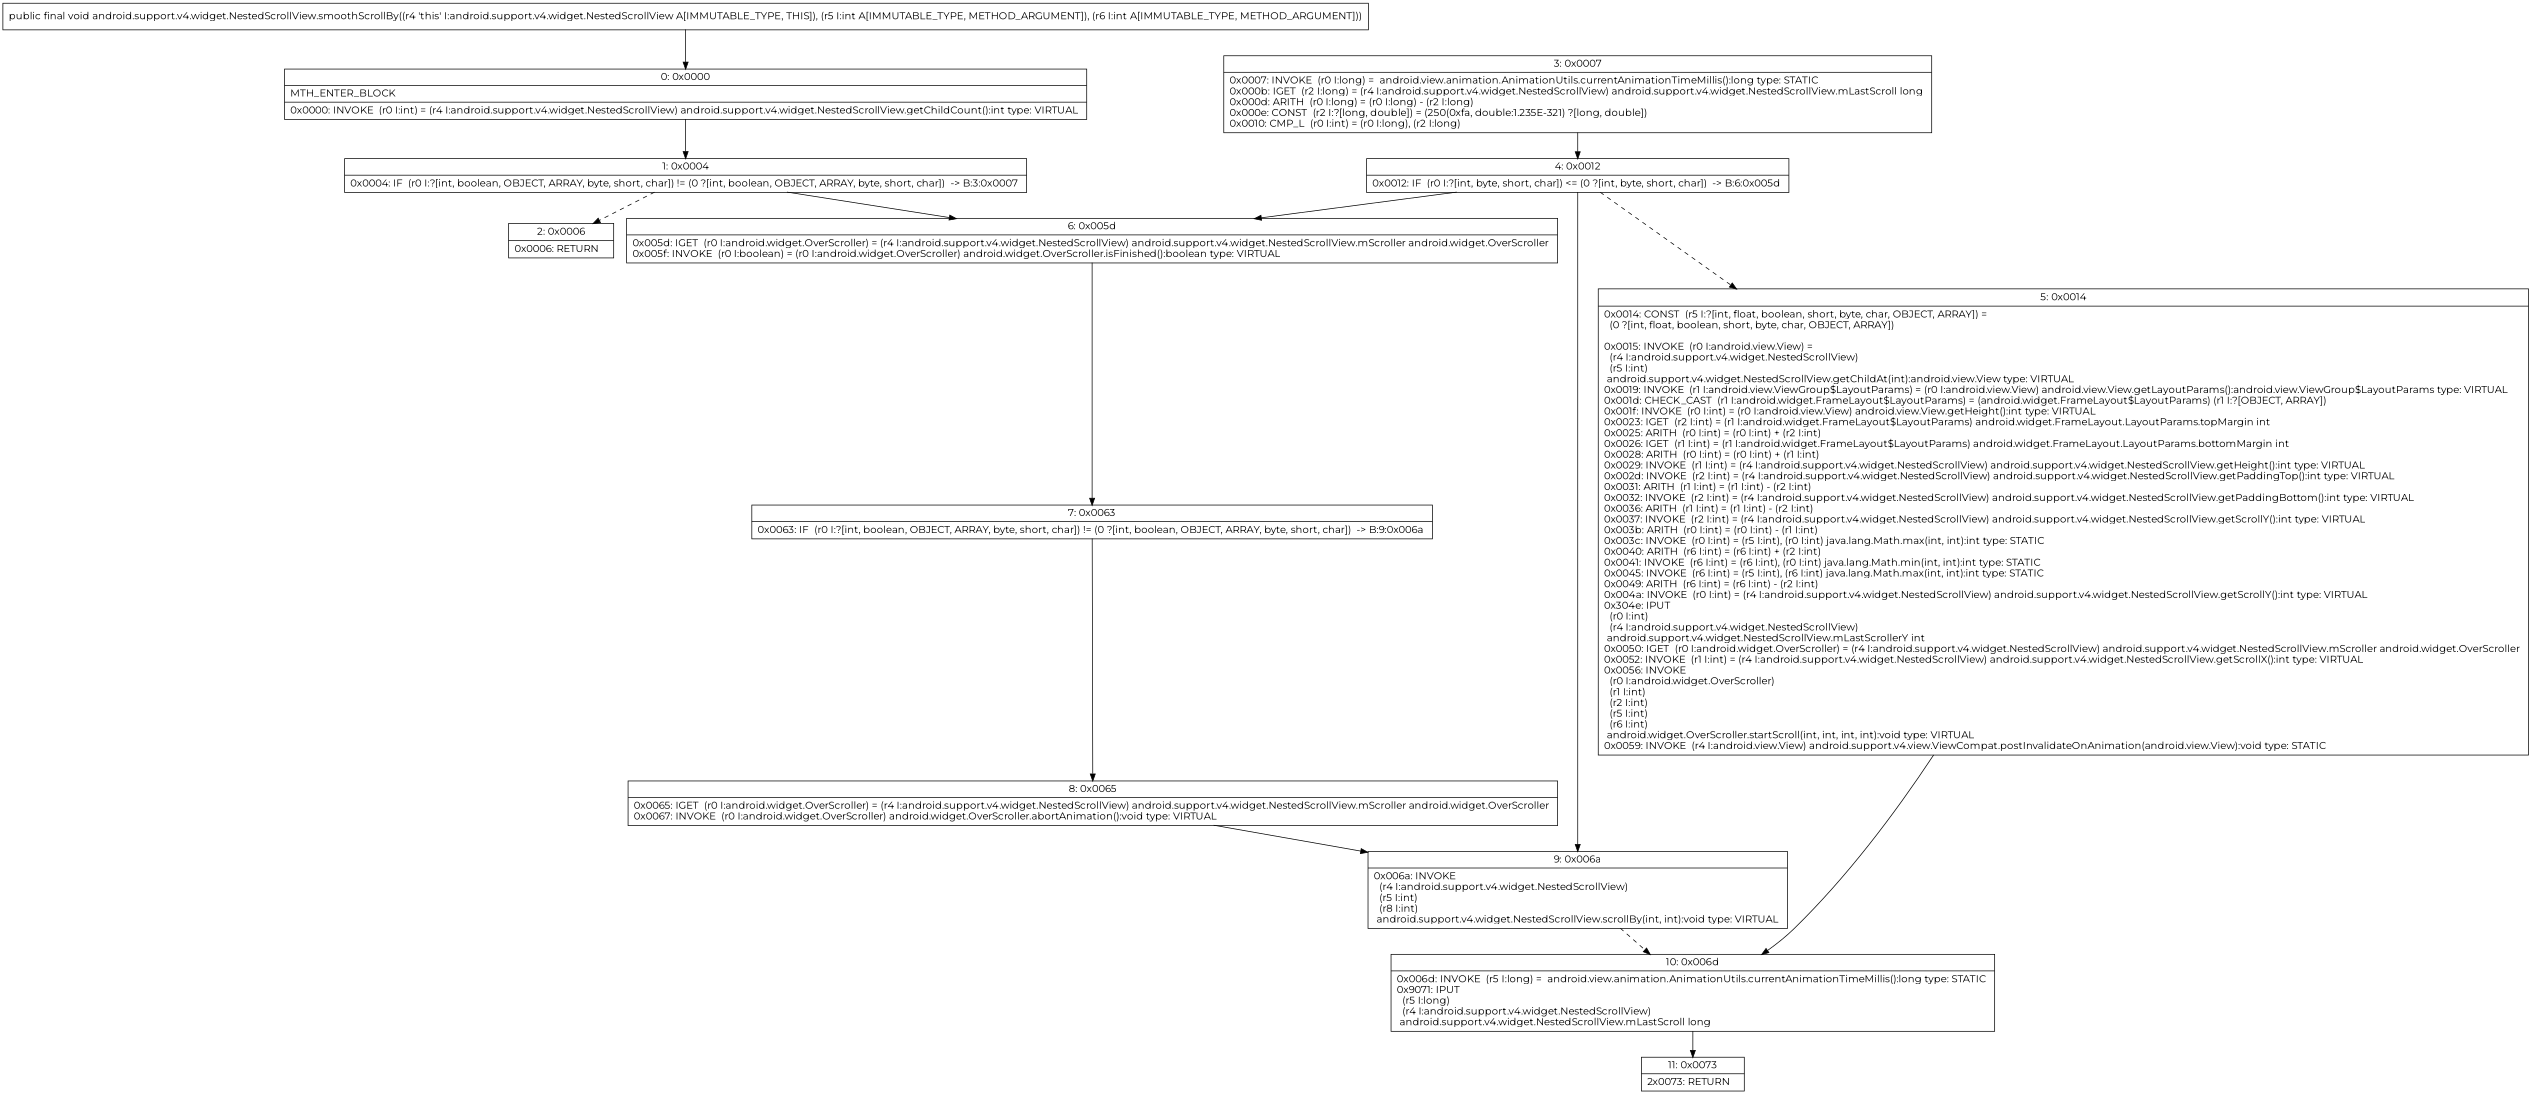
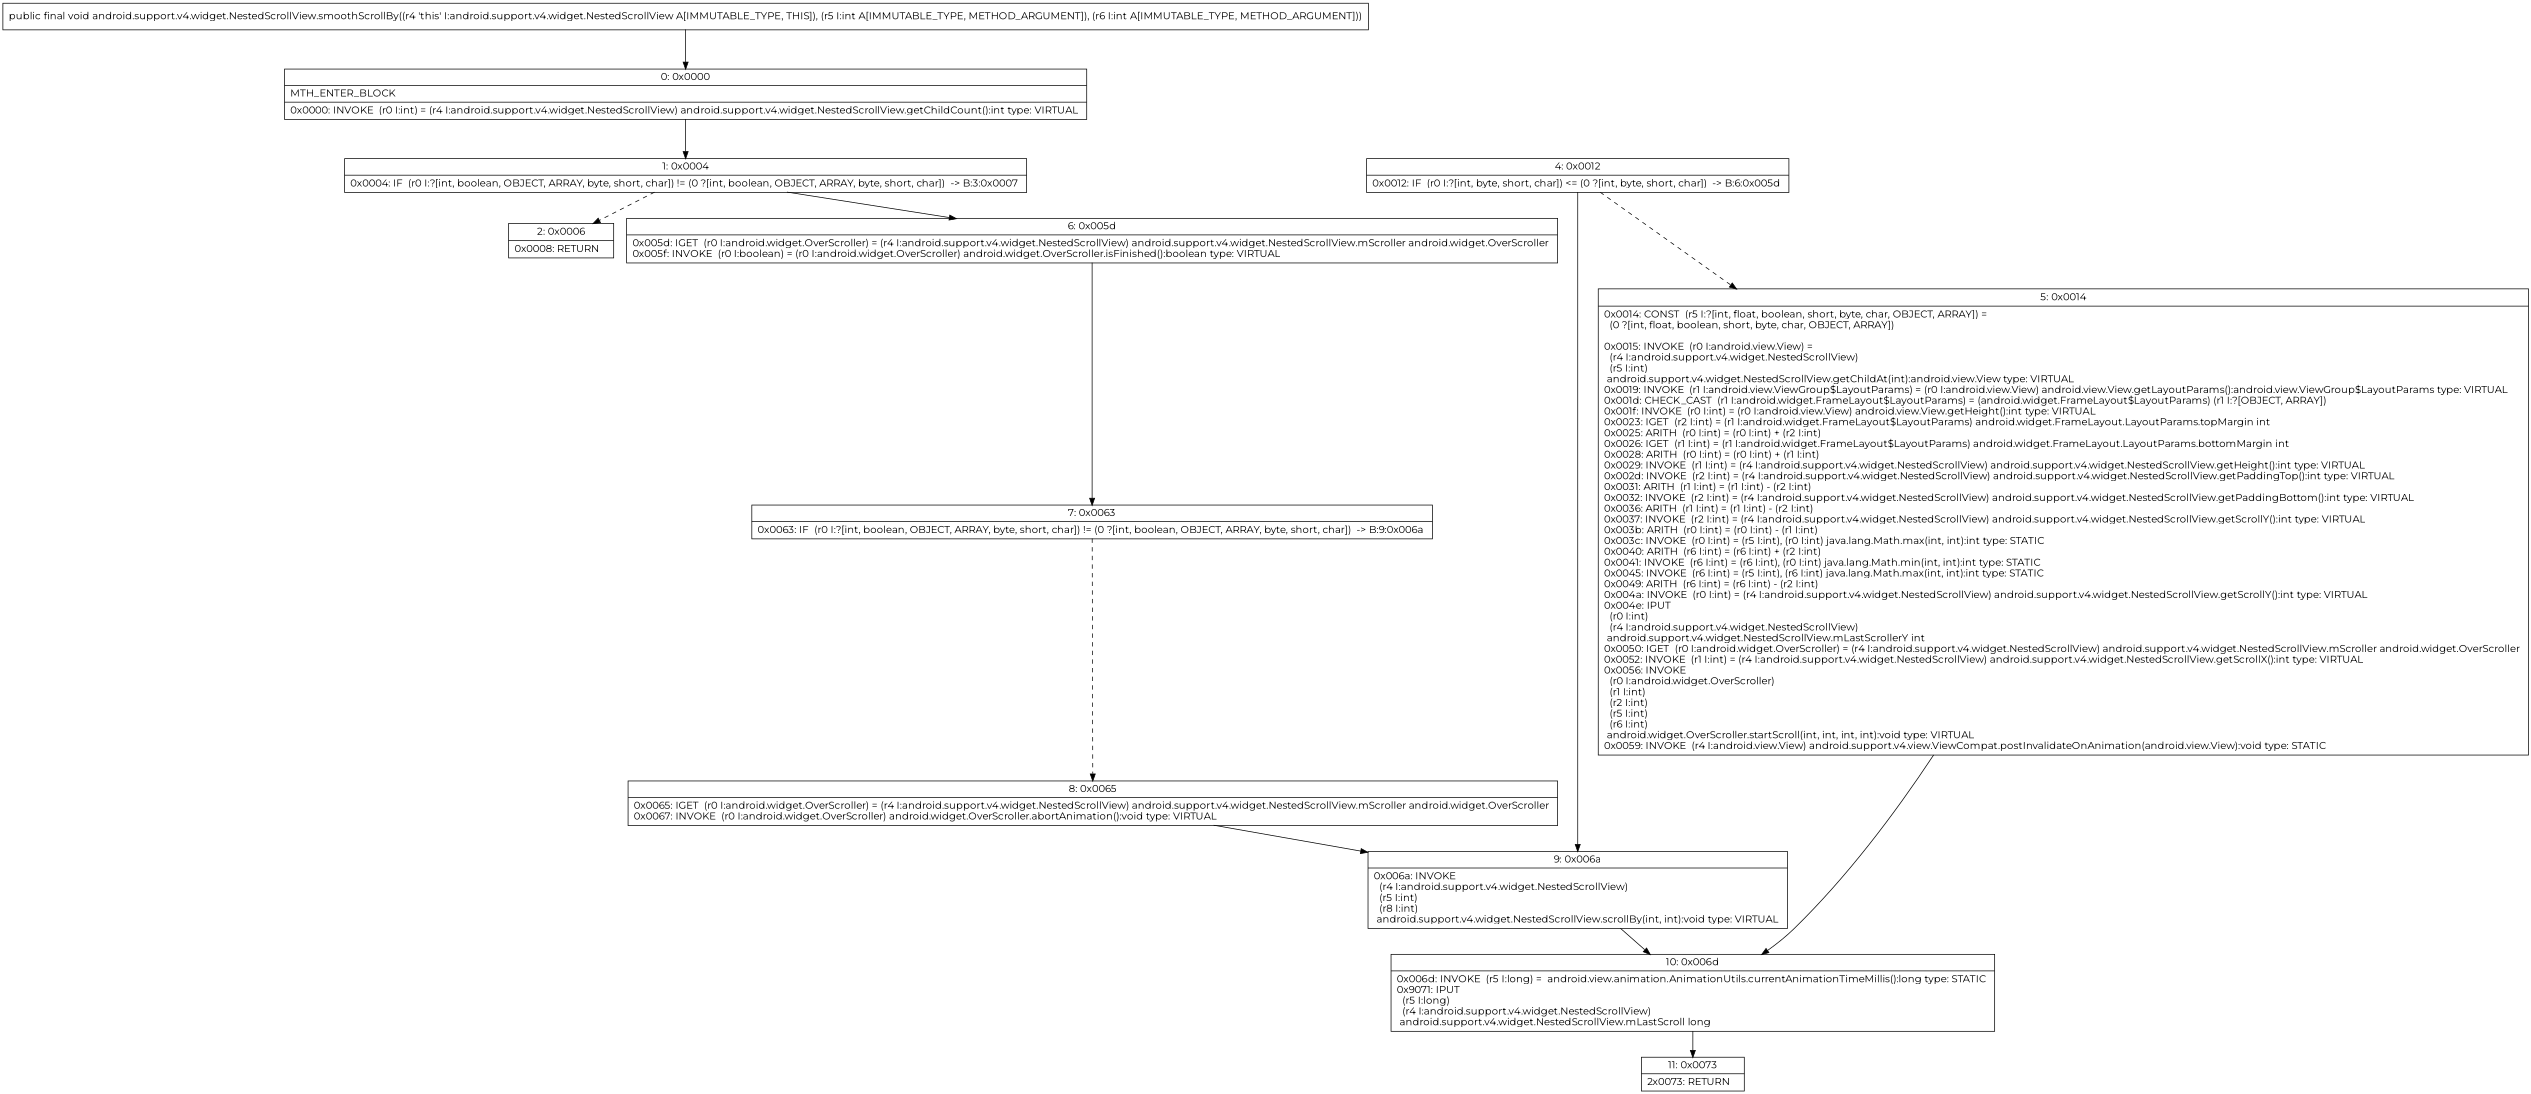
node "3: 0x0007": removed
edge "4: 0x0012" -> "6: 0x005d": removed
node "2: 0x0006": text "0x0006: RETURN" -> "0x0008: RETURN"
node "5: 0x0014": text "0x304e: IPUT" -> "0x004e: IPUT"
edge "7: 0x0063" -> "8: 0x0065": style solid -> dashed
edge "9: 0x006a" -> "10: 0x006d": style dashed -> solid
